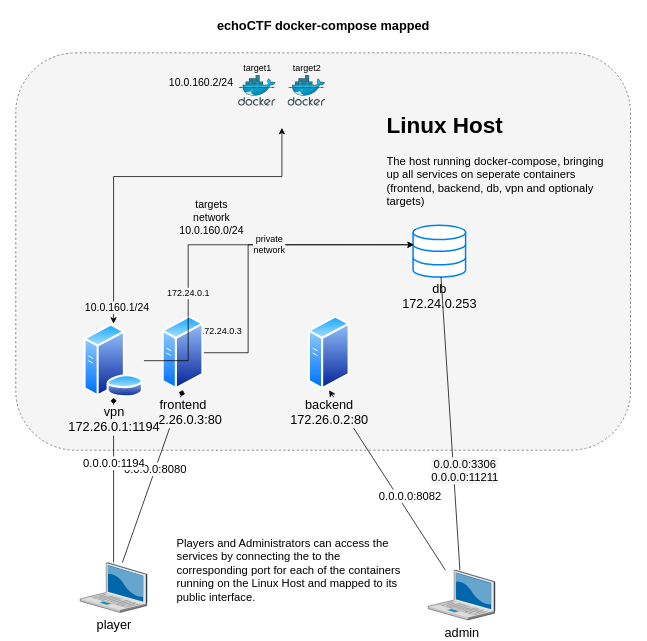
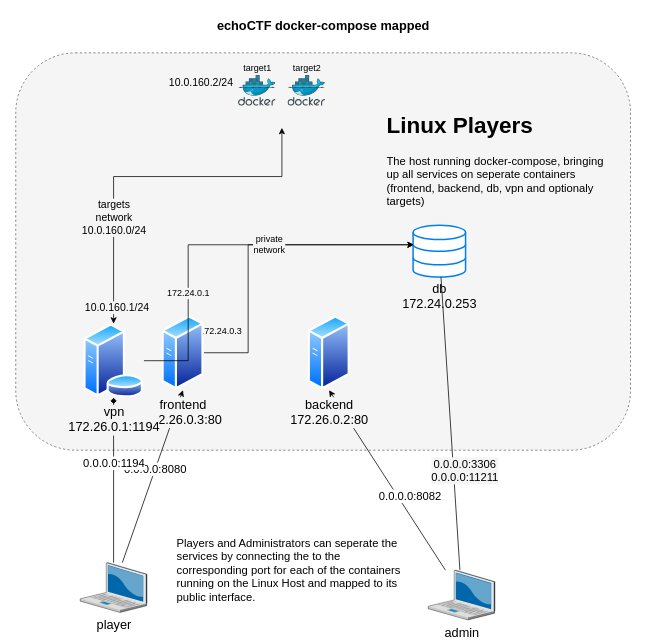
node "Linux HostThe host running docker-compose, bringing up all services on seperate containers (frontend, backend, db, vpn and optionaly targets)": label "Linux HostThe host running docker-compose, bringing up all services on seperate containers (frontend, backend, db, vpn and optionaly targets)" -> "Linux PlayersThe host running docker-compose, bringing up all services on seperate containers (frontend, backend, db, vpn and optionaly targets)"
node "targets network 10.0.160.0/24": moved (211, 218) -> (113, 218)
edge "player" -> "frontend 172.26.0.3:80": arrowhead diamond -> classic
node "Players and Administrators can access the services by connecting the to the corresponding port for each of the containers running on the Linux Host and mapped to its public interface.": label "Players and Administrators can access the services by connecting the to the corresponding port for each of the containers running on the Linux Host and mapped to its public interface." -> "Players and Administrators can seperate the services by connecting the to the corresponding port for each of the containers running on the Linux Host and mapped to its public interface."
